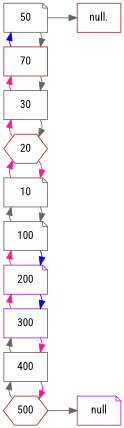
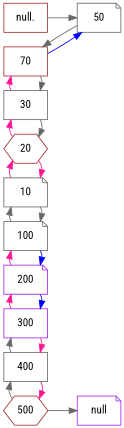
edge "50" -> "null.": reversed
